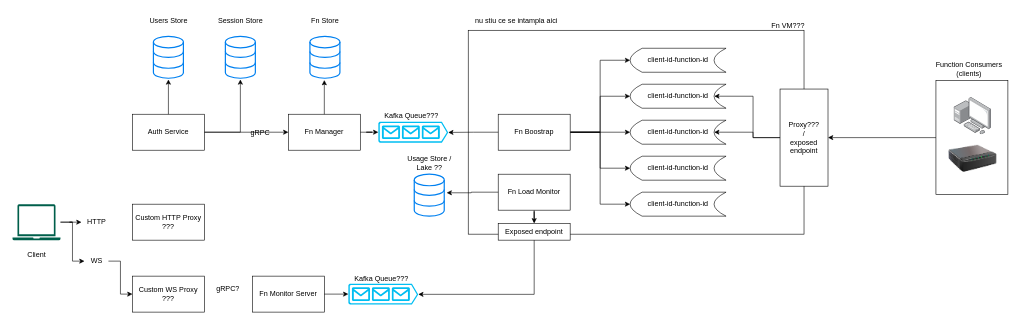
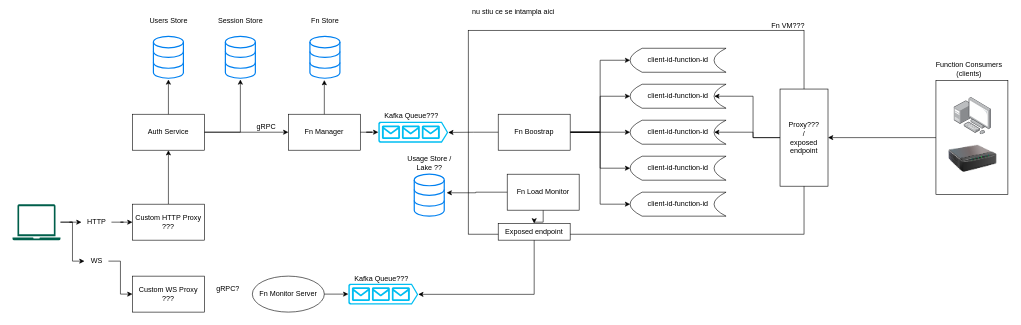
node "nu stiu ce se intampla aici": moved (516, 21) -> (513, 12)
node "gRPC": moved (260, 133) -> (266, 127)
edge "Custom HTTP Proxy ???" -> "Auth Service": added
node "Fn Load Monitor": moved (534, 192) -> (543, 192)
edge "HTTP" -> "Custom HTTP Proxy ???": added
node "Client": removed
node "Fn Monitor Server": shape rectangle -> ellipse
